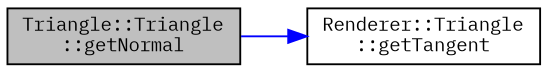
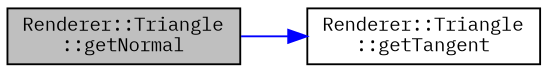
node "Triangle::Triangle ::getNormal": label "Triangle::Triangle ::getNormal" -> "Renderer::Triangle ::getNormal"
